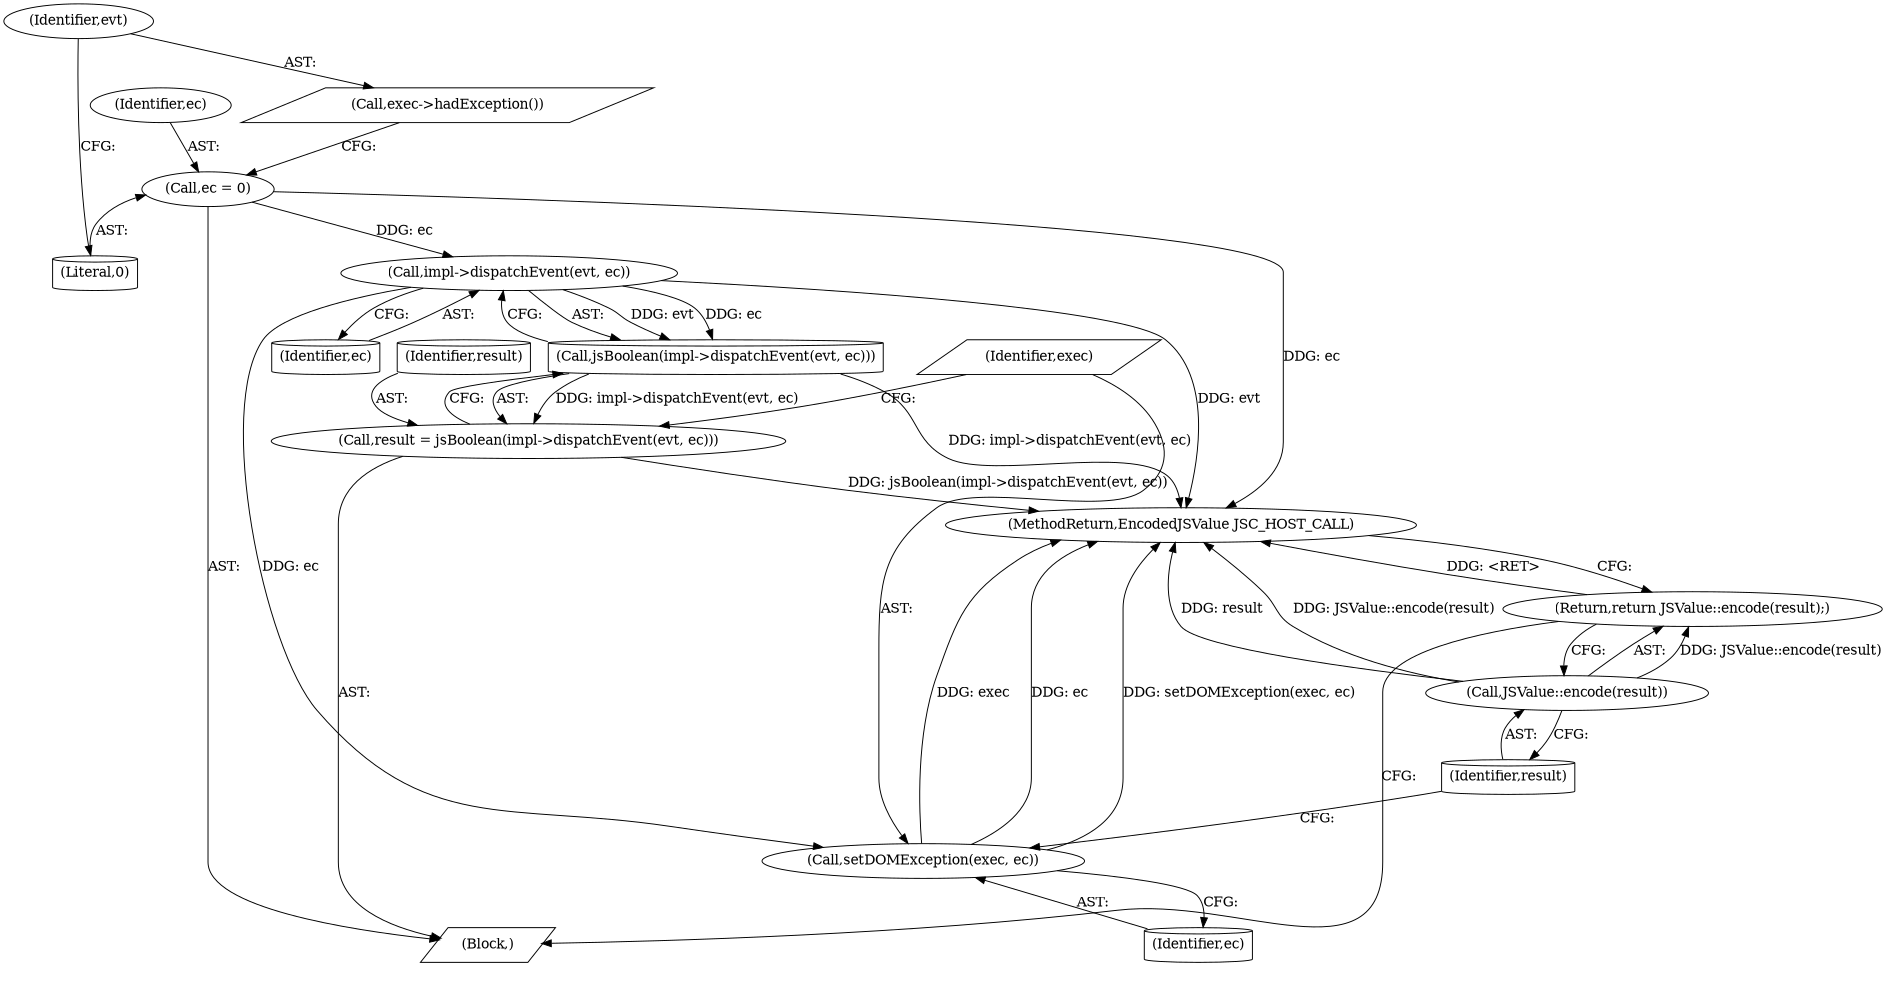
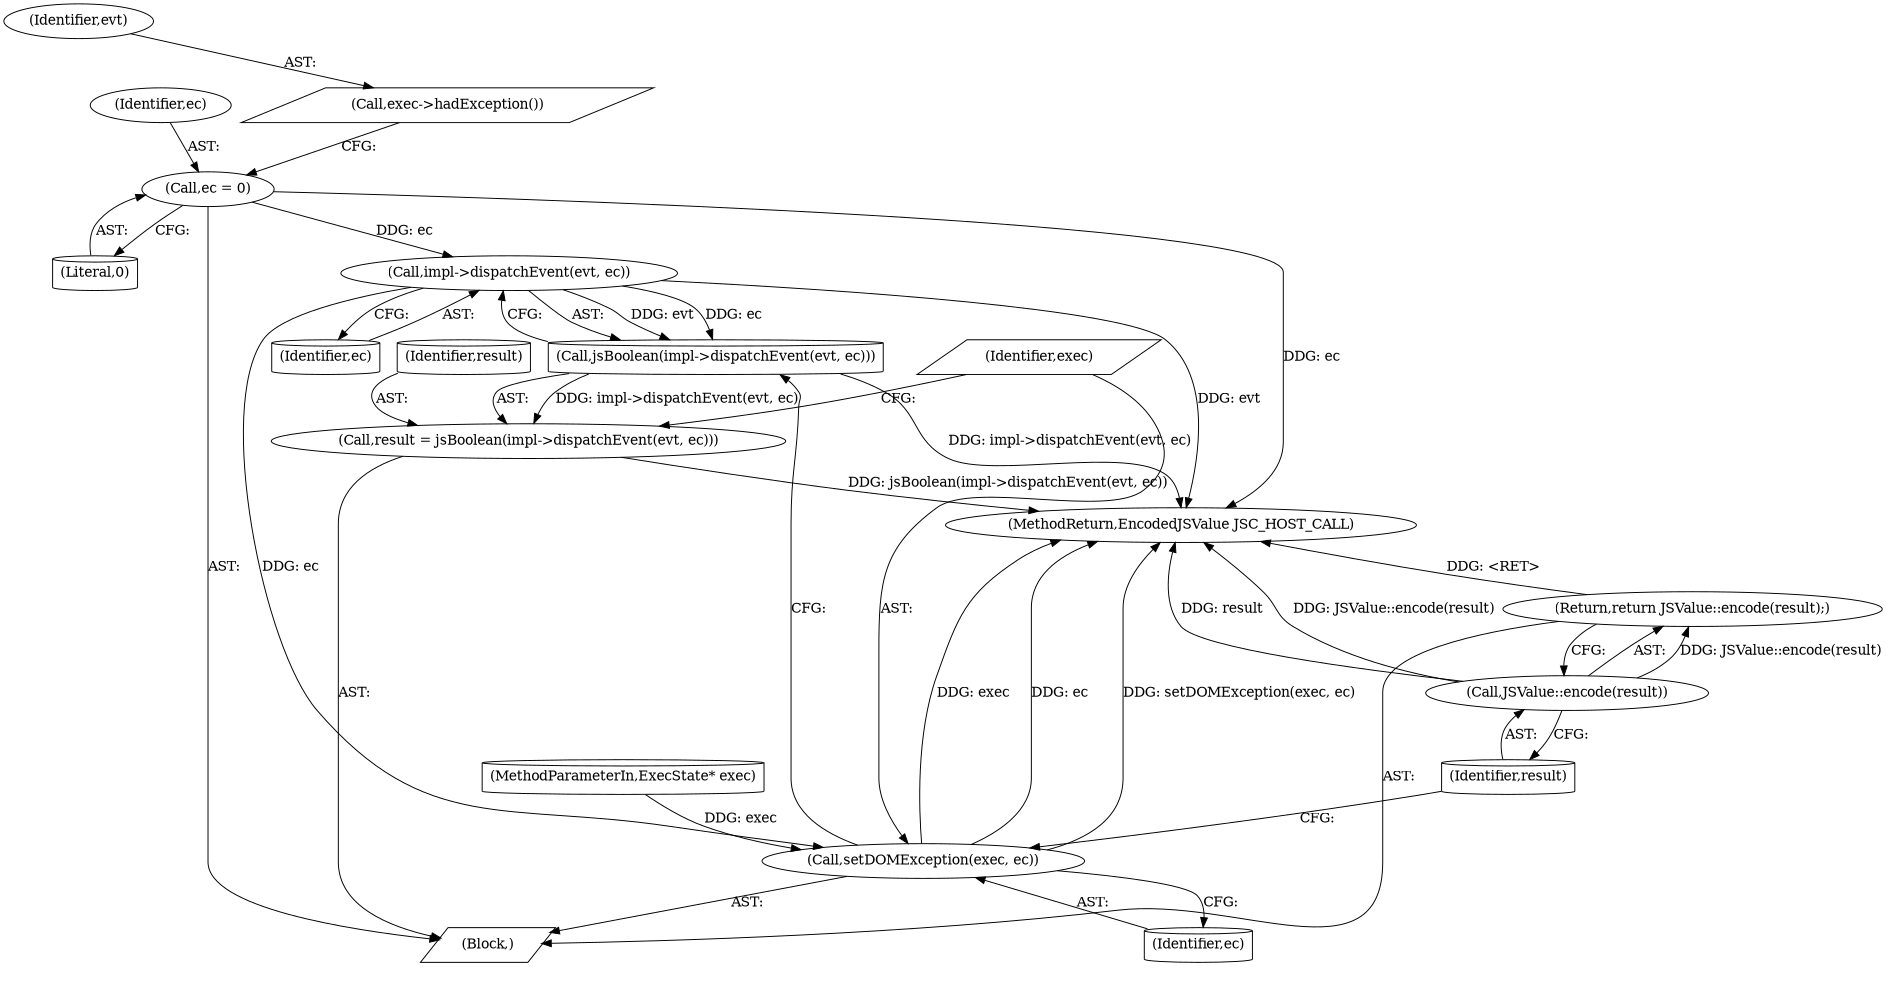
edge "(Identifier,evt)" -> "(Literal,0)": now "(Call,ec = 0)" -> "(Literal,0)"
edge "(Call,result = jsBoolean(impl->dispatchEvent(evt, ec)))" -> "(Call,jsBoolean(impl->dispatchEvent(evt, ec)))": now "(Call,setDOMException(exec, ec))" -> "(Call,jsBoolean(impl->dispatchEvent(evt, ec)))"
edge "(MethodReturn,EncodedJSValue JSC_HOST_CALL)" -> "(Return,return JSValue::encode(result);)": removed, label "CFG:"
node "(MethodParameterIn,ExecState* exec)": added
edge "(Return,return JSValue::encode(result);)" -> "(Block,)": label "CFG: " -> "AST: "
edge "(Call,setDOMException(exec, ec))" -> "(Block,)": added, label "AST:"
